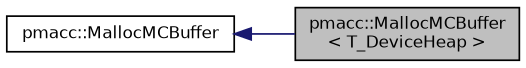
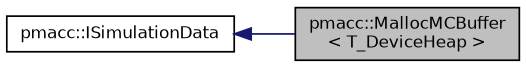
node "pmacc::MallocMCBuffer": label "pmacc::MallocMCBuffer" -> "pmacc::ISimulationData"
